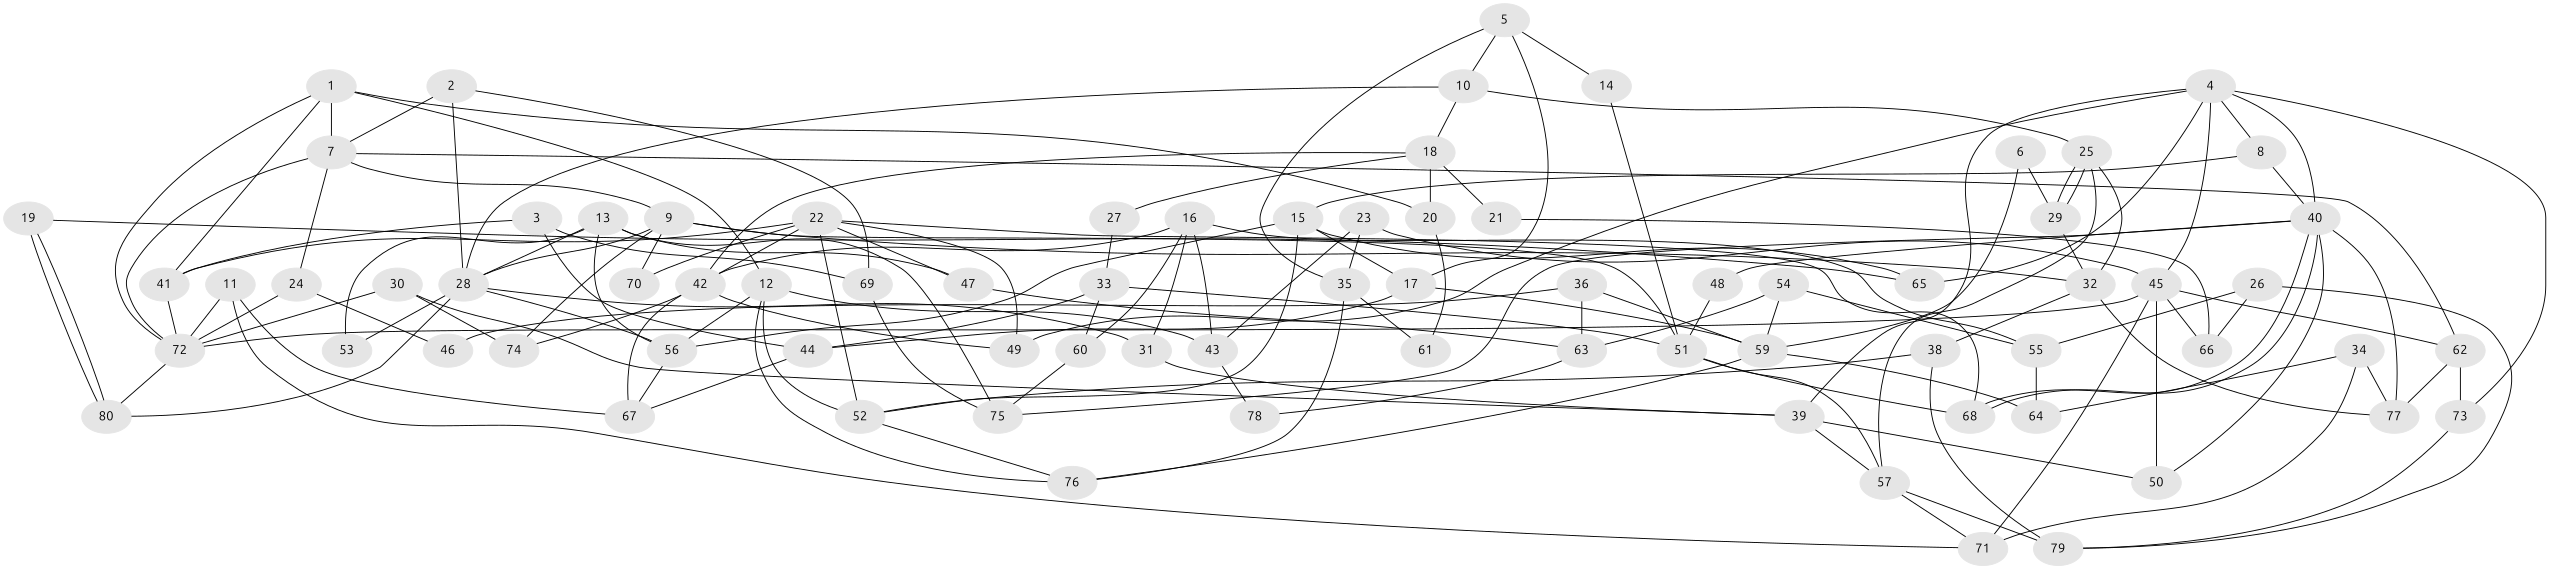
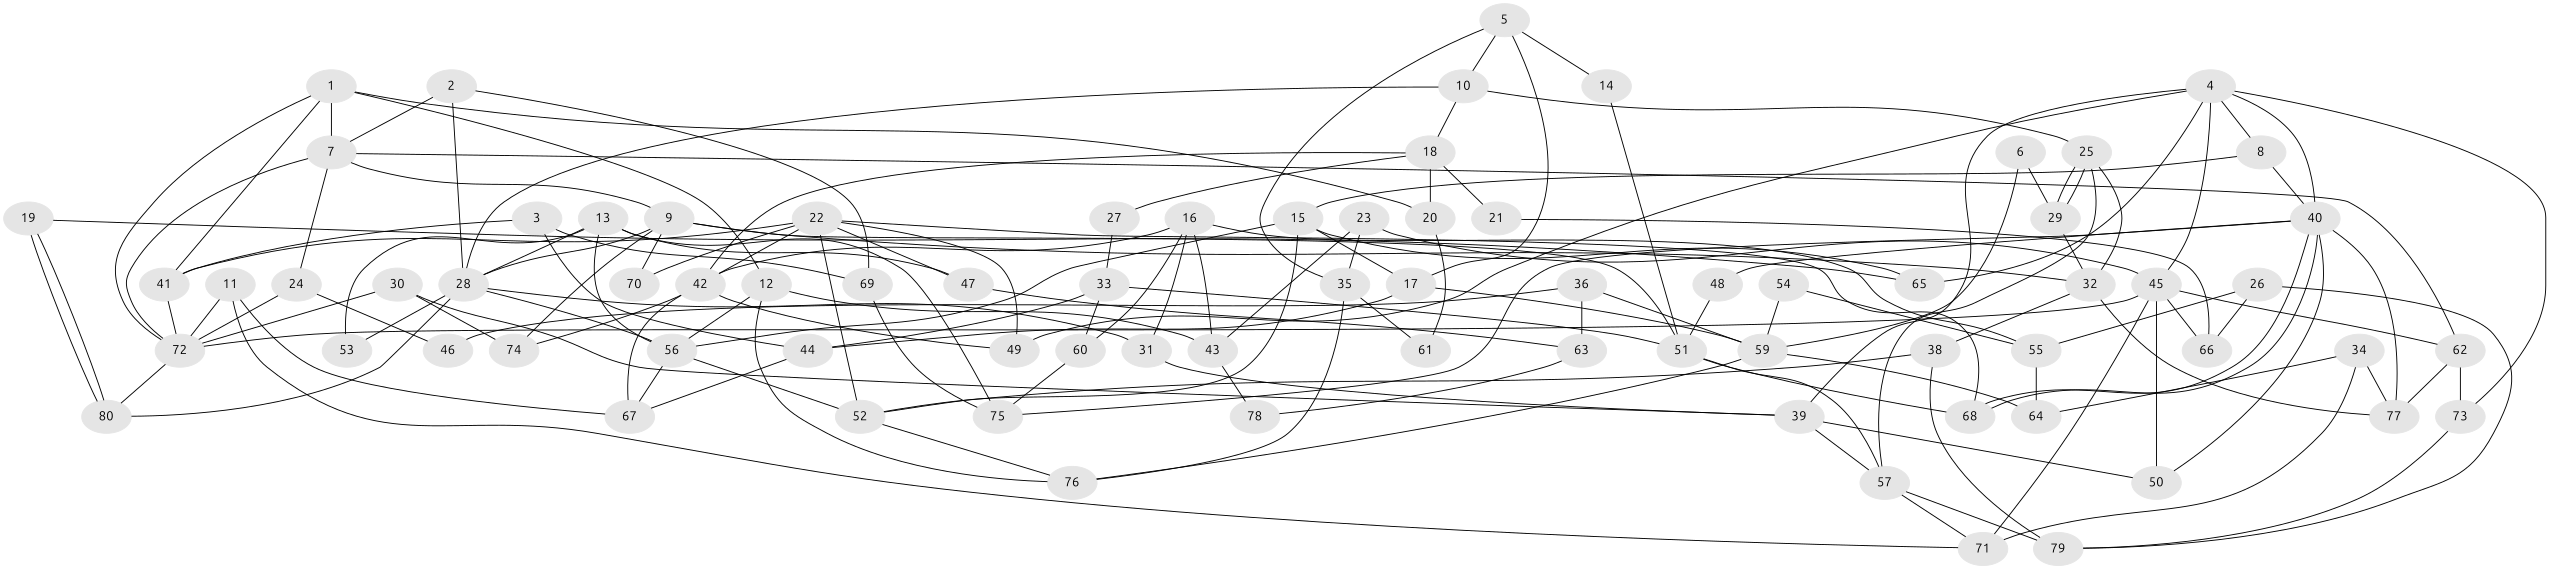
edge "54" -- "63": removed
edge "12" -- "52": now "56" -- "52"
